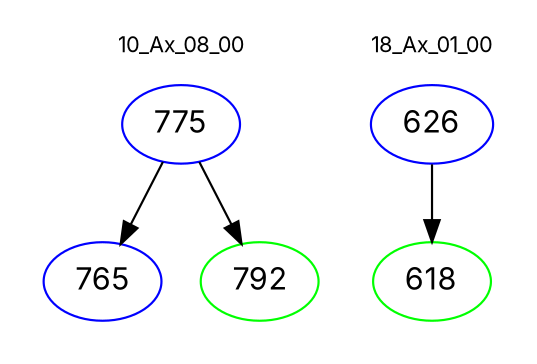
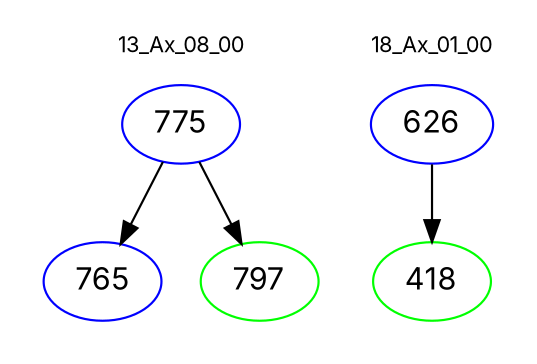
cluster "10_Ax_08_00": label "10_Ax_08_00" -> "13_Ax_08_00"
node "792": label "792" -> "797"
node "618": label "618" -> "418"
